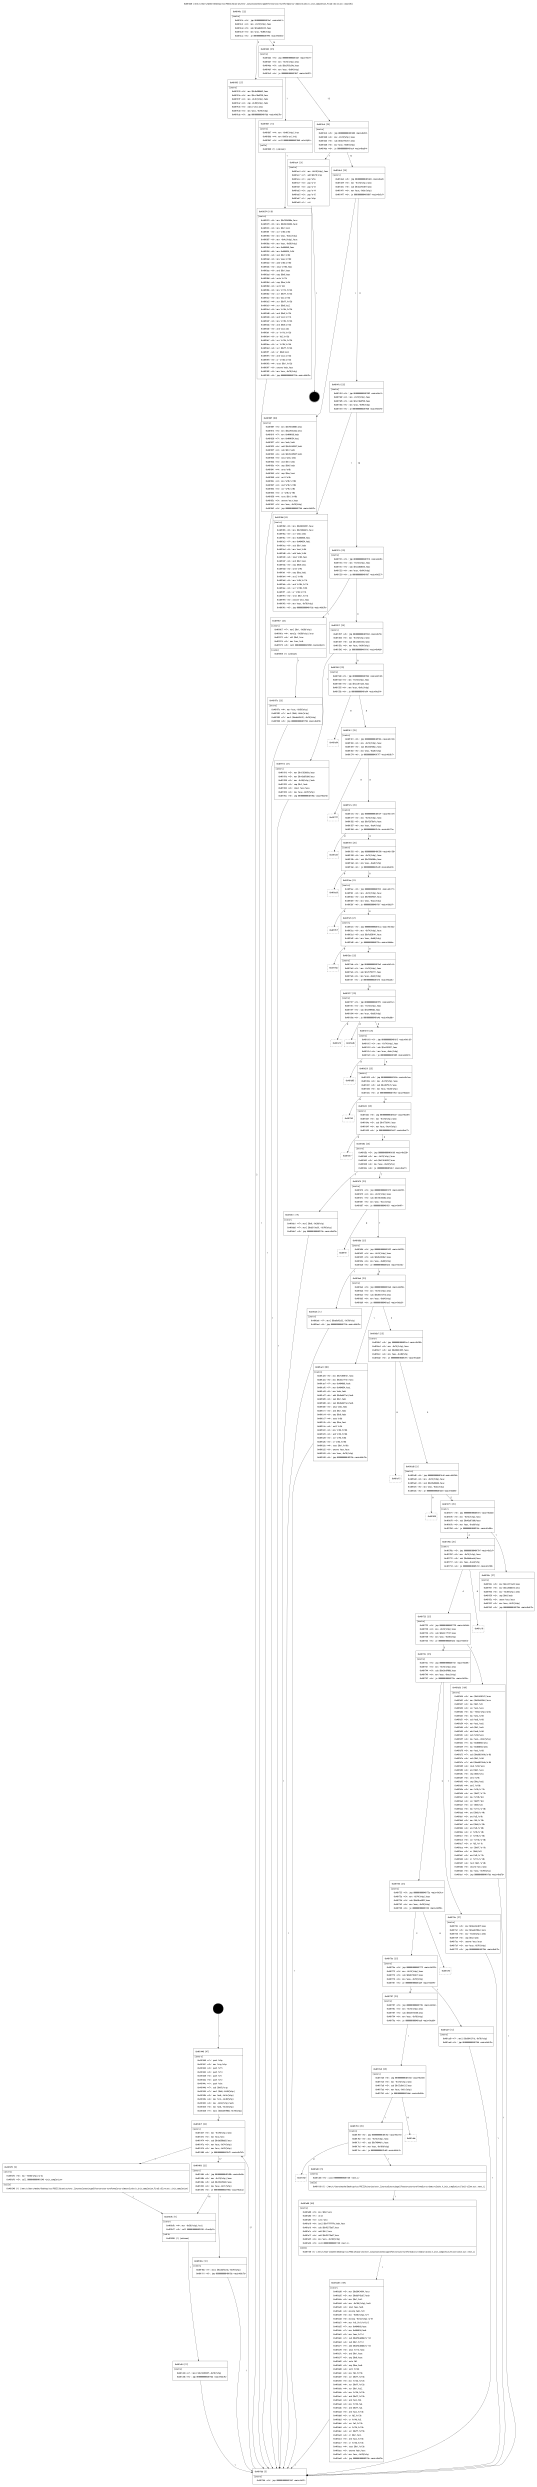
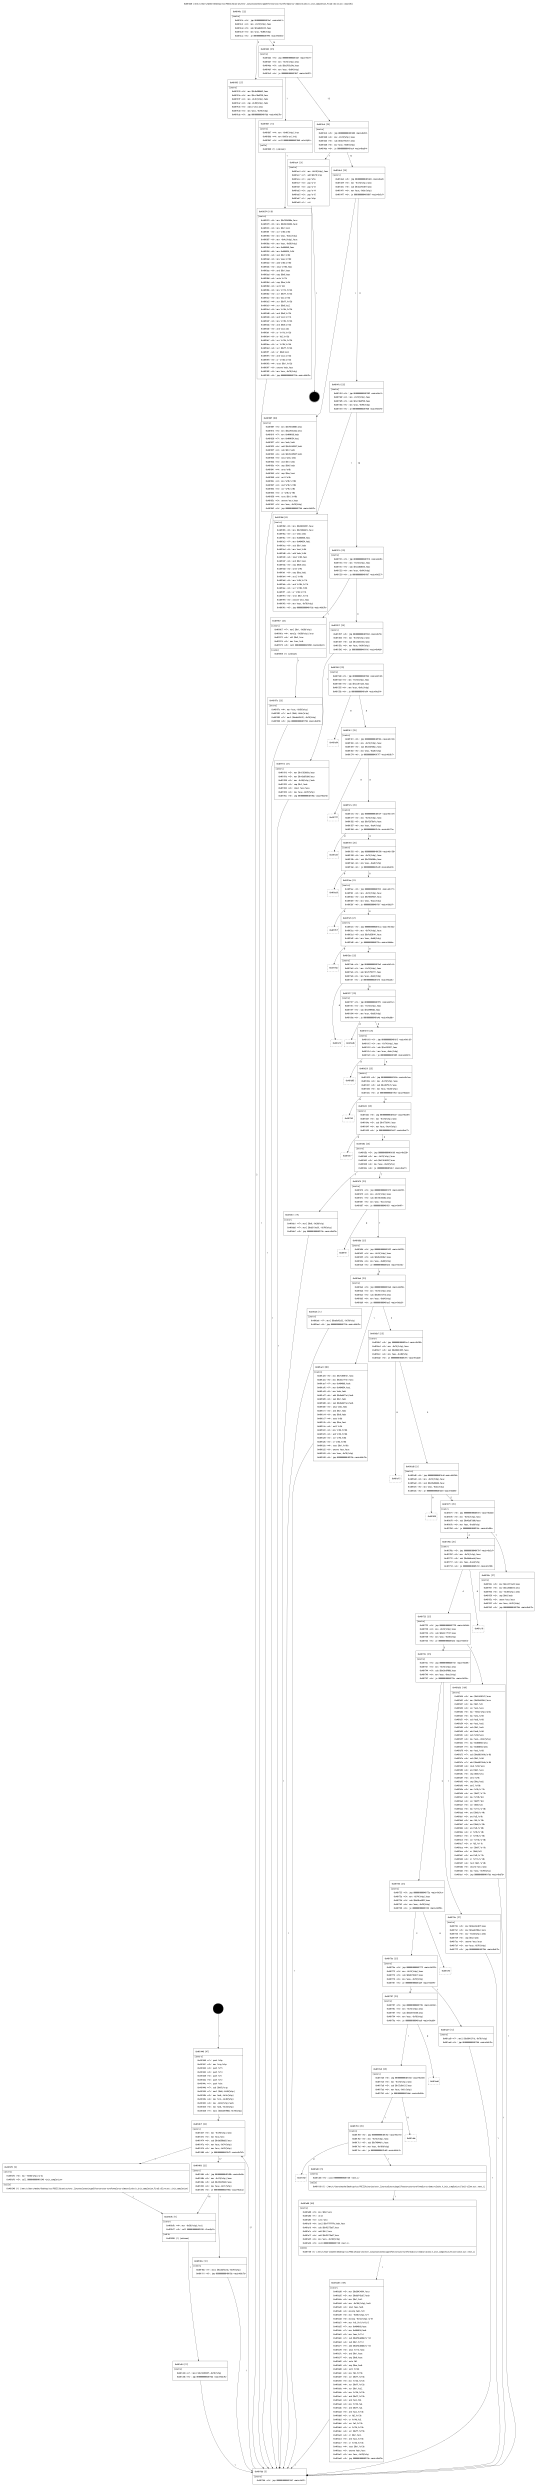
edge "0x40152f [25]" -> "0x401548 [25]": removed, label "8"
edge "0x4015f7 [25]" -> "0x401e76": now "0x4015de [25]" -> "0x401e76"
edge "0x40168d [25]" -> "0x401be6 [12]": removed, label "1"
node "0x401ea0": added
